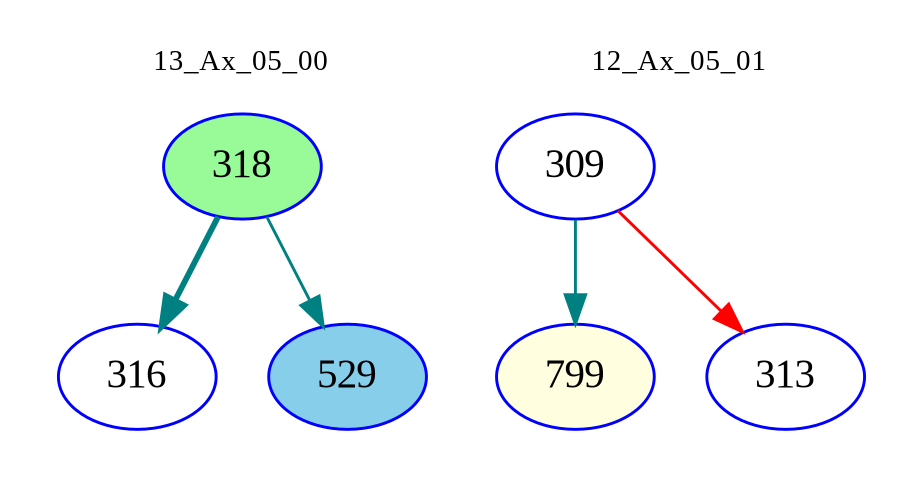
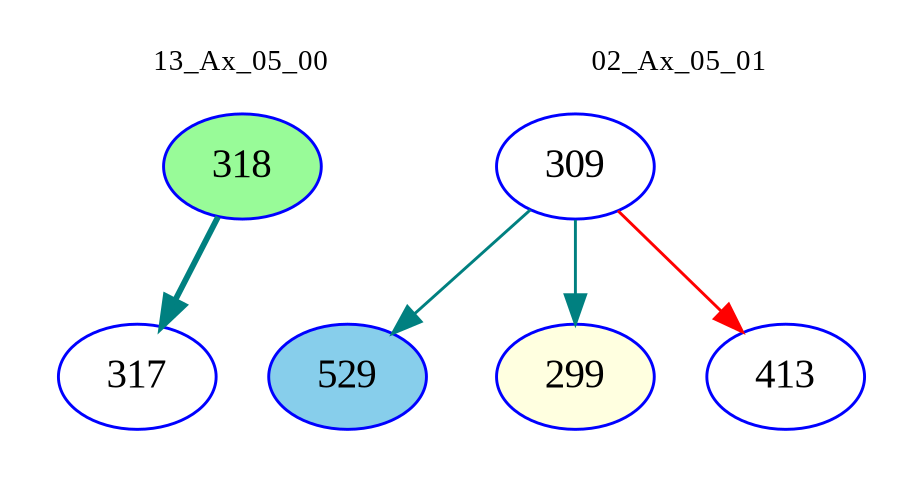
cluster "12_Ax_05_01": label "12_Ax_05_01" -> "02_Ax_05_01"
edge "318" -> "529": now "309" -> "529"
node "316": label "316" -> "317"
node "799": label "799" -> "299"
node "313": label "313" -> "413"
